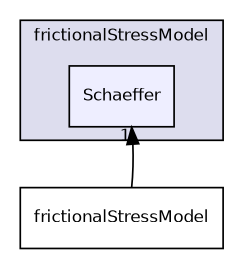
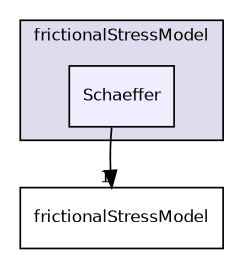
edge "frictionalStressModel" -> "Schaeffer": reversed
